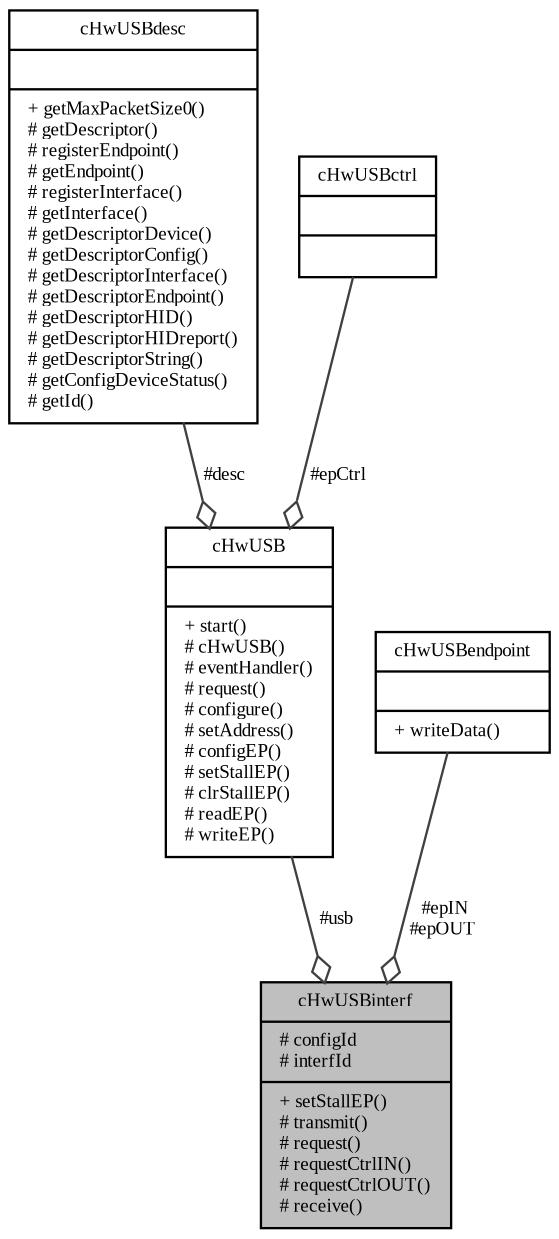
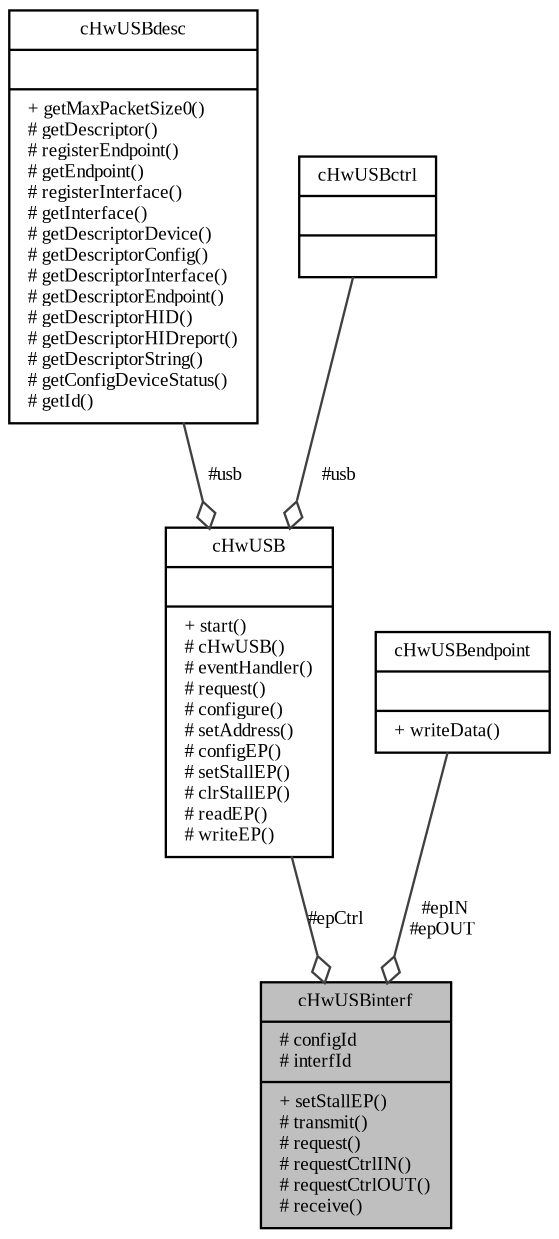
edge "cHwUSBdesc" -> "cHwUSB": label " #desc" -> " #usb"
edge "cHwUSBctrl" -> "cHwUSB": label " #epCtrl" -> " #usb"
edge "cHwUSB" -> "cHwUSBinterf": label " #usb" -> " #epCtrl"
